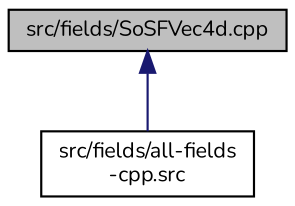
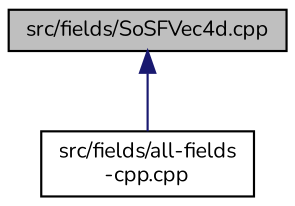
node "src/fields/all-fields -cpp.src": label "src/fields/all-fields -cpp.src" -> "src/fields/all-fields -cpp.cpp"
